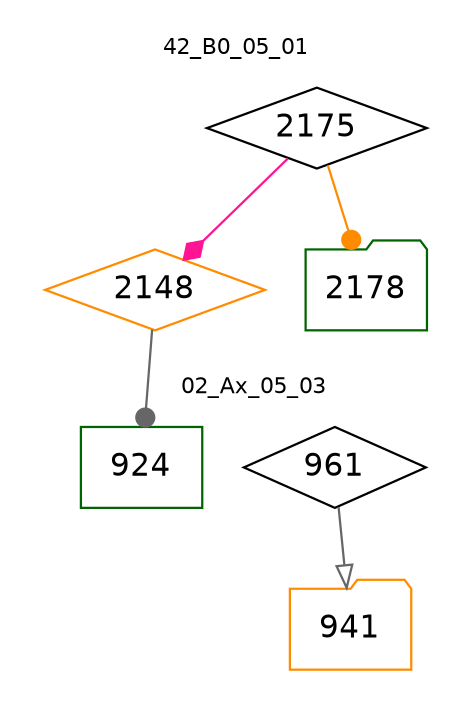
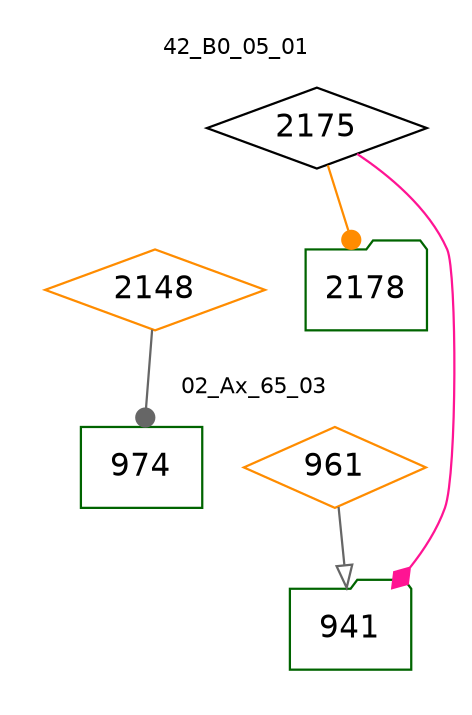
edge "2175" -> "2148": now "2175" -> "941"
cluster "02_Ax_05_03": label "02_Ax_05_03" -> "02_Ax_65_03"
node "924": label "924" -> "974"
node "961": color black -> darkorange
node "941": color darkorange -> darkgreen
